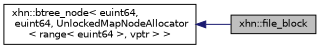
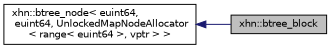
node "xhn::file_block": label "xhn::file_block" -> "xhn::btree_block"
